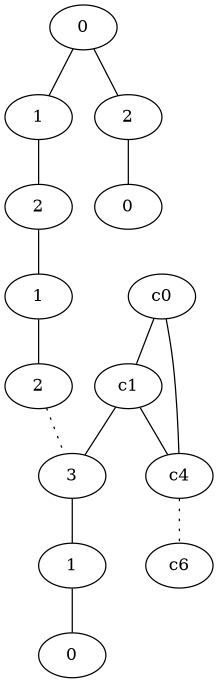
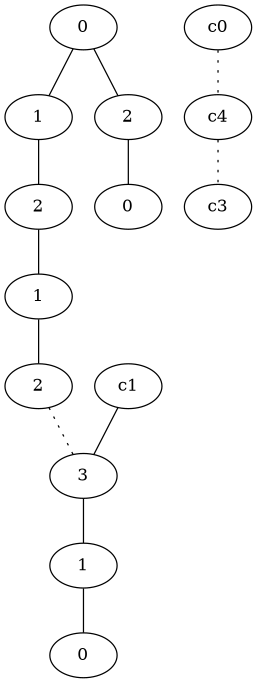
edge "c0" -- "c1": removed
edge "c0" -- "c4": style solid -> dotted
edge "c1" -- "c4": removed
node "c6": label "c6" -> "c3"
